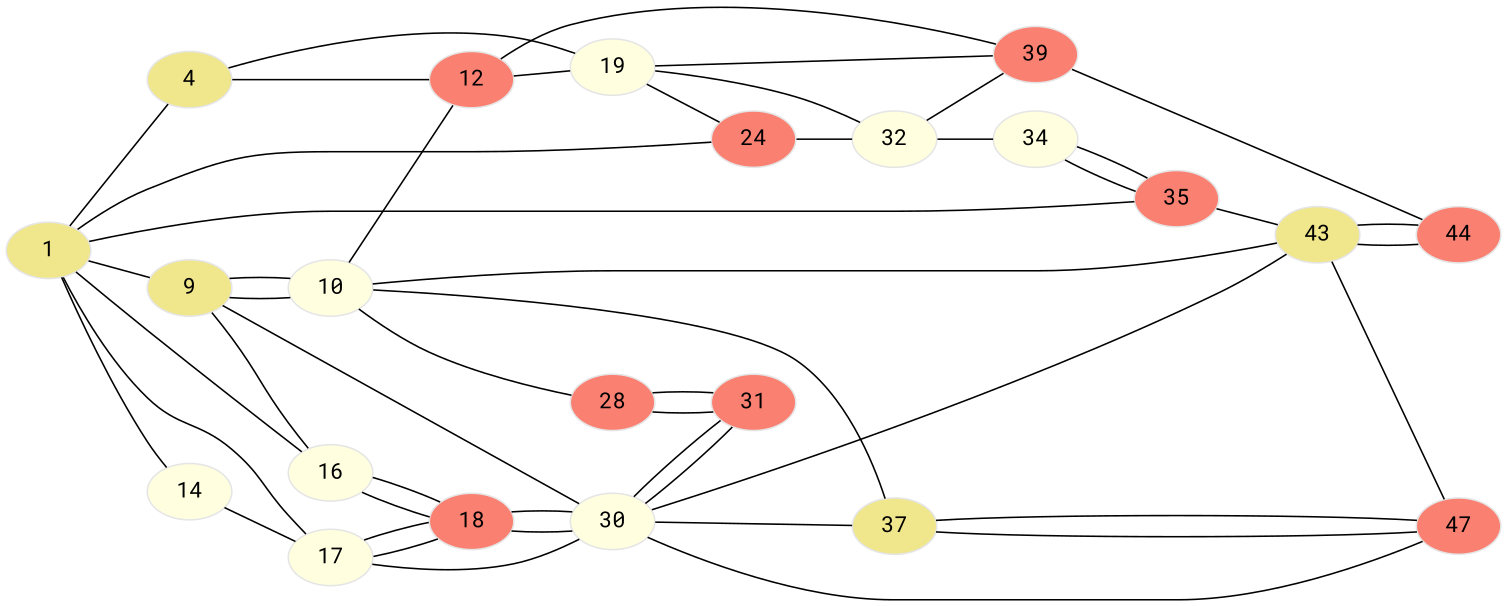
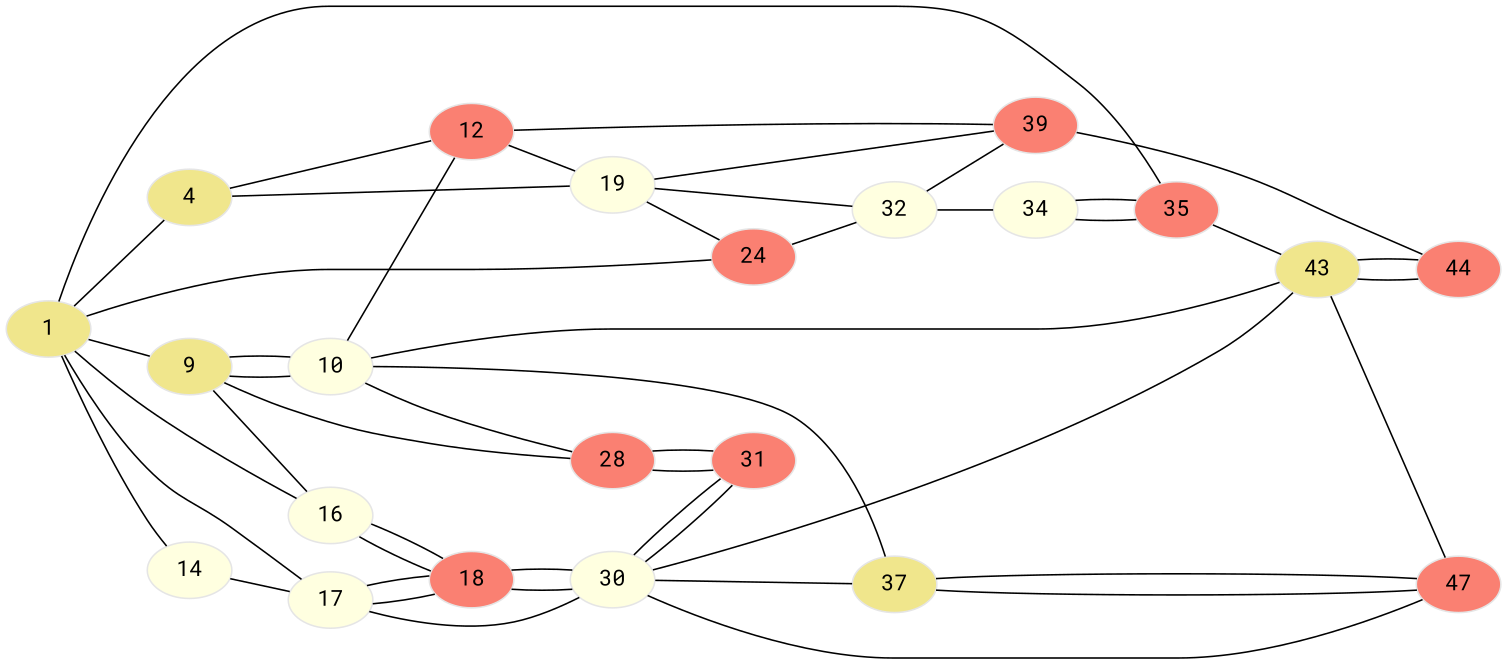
edge "9" -- "30": now "9" -- "28"
